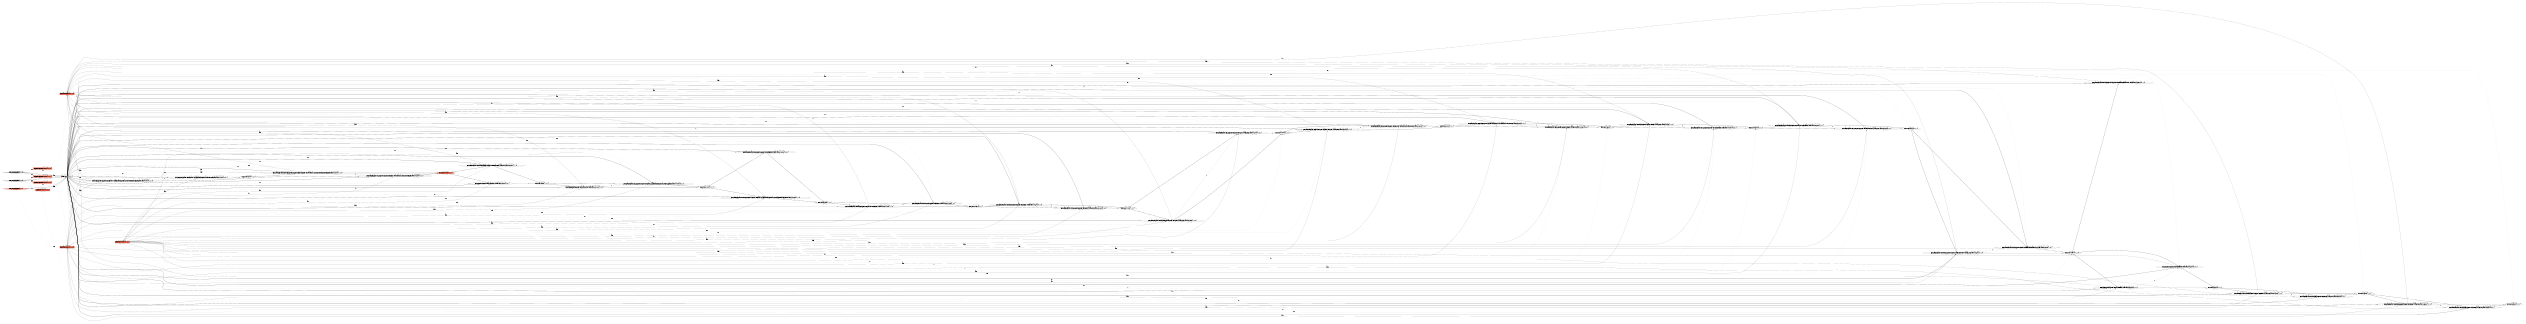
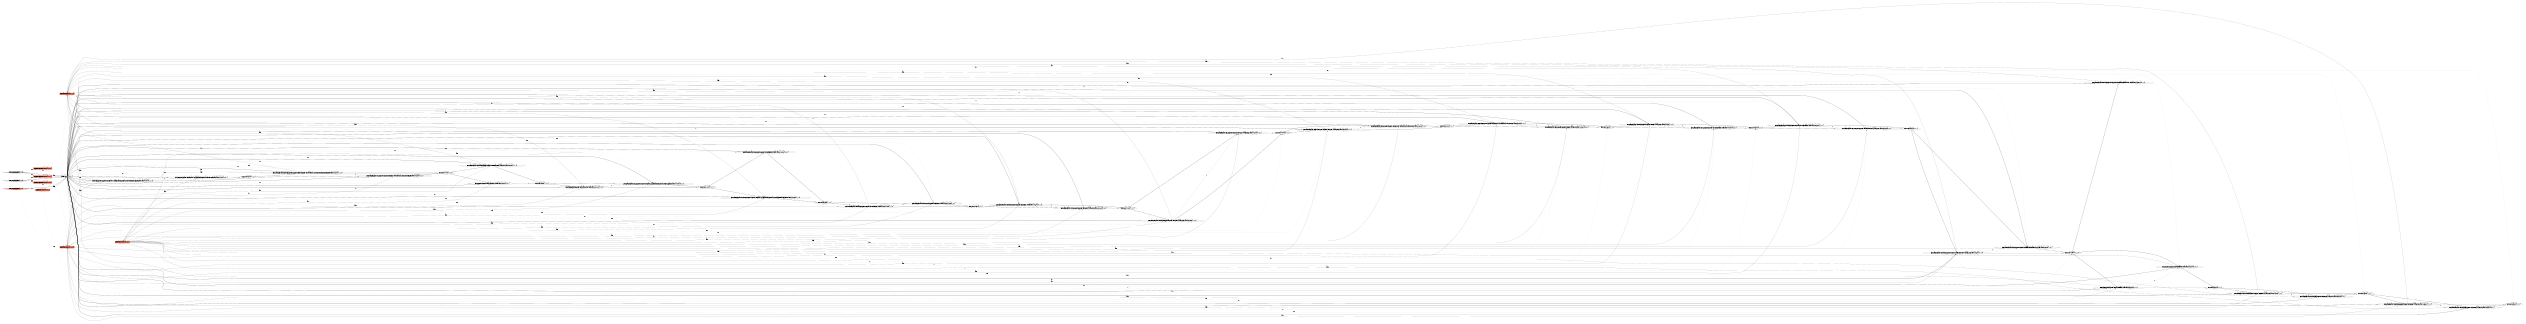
node "return true@@@7@@@['1', '1', '1']": fillcolor tomato -> white
